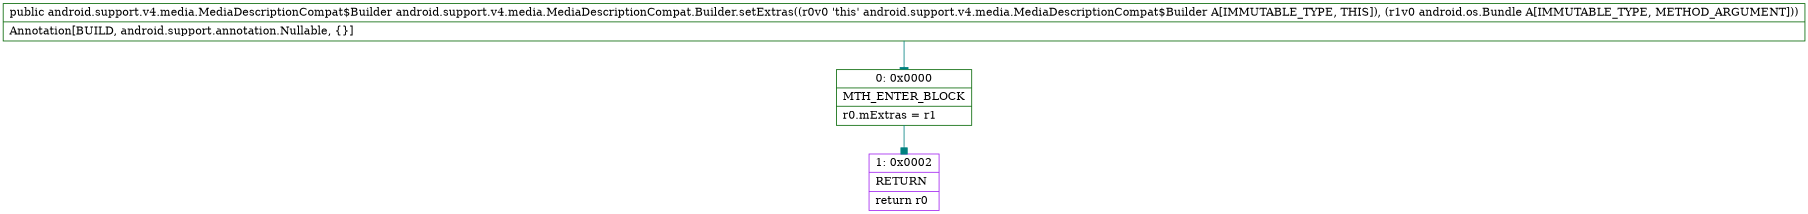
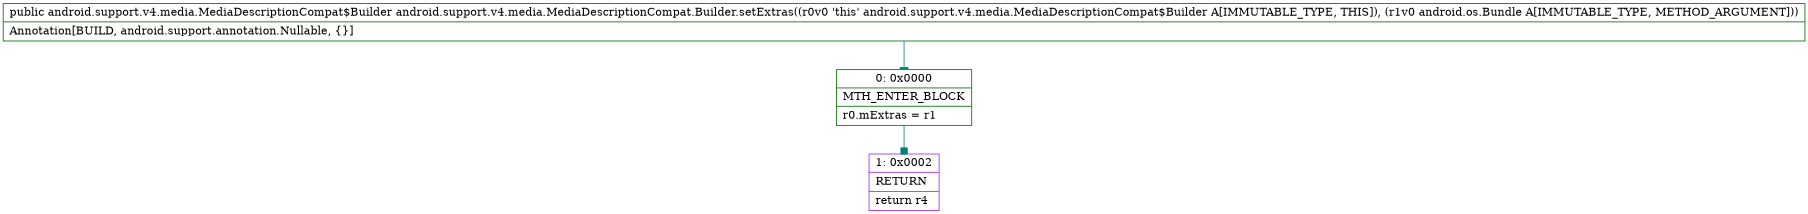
node "1: 0x0002": text "return r0" -> "return r4"
